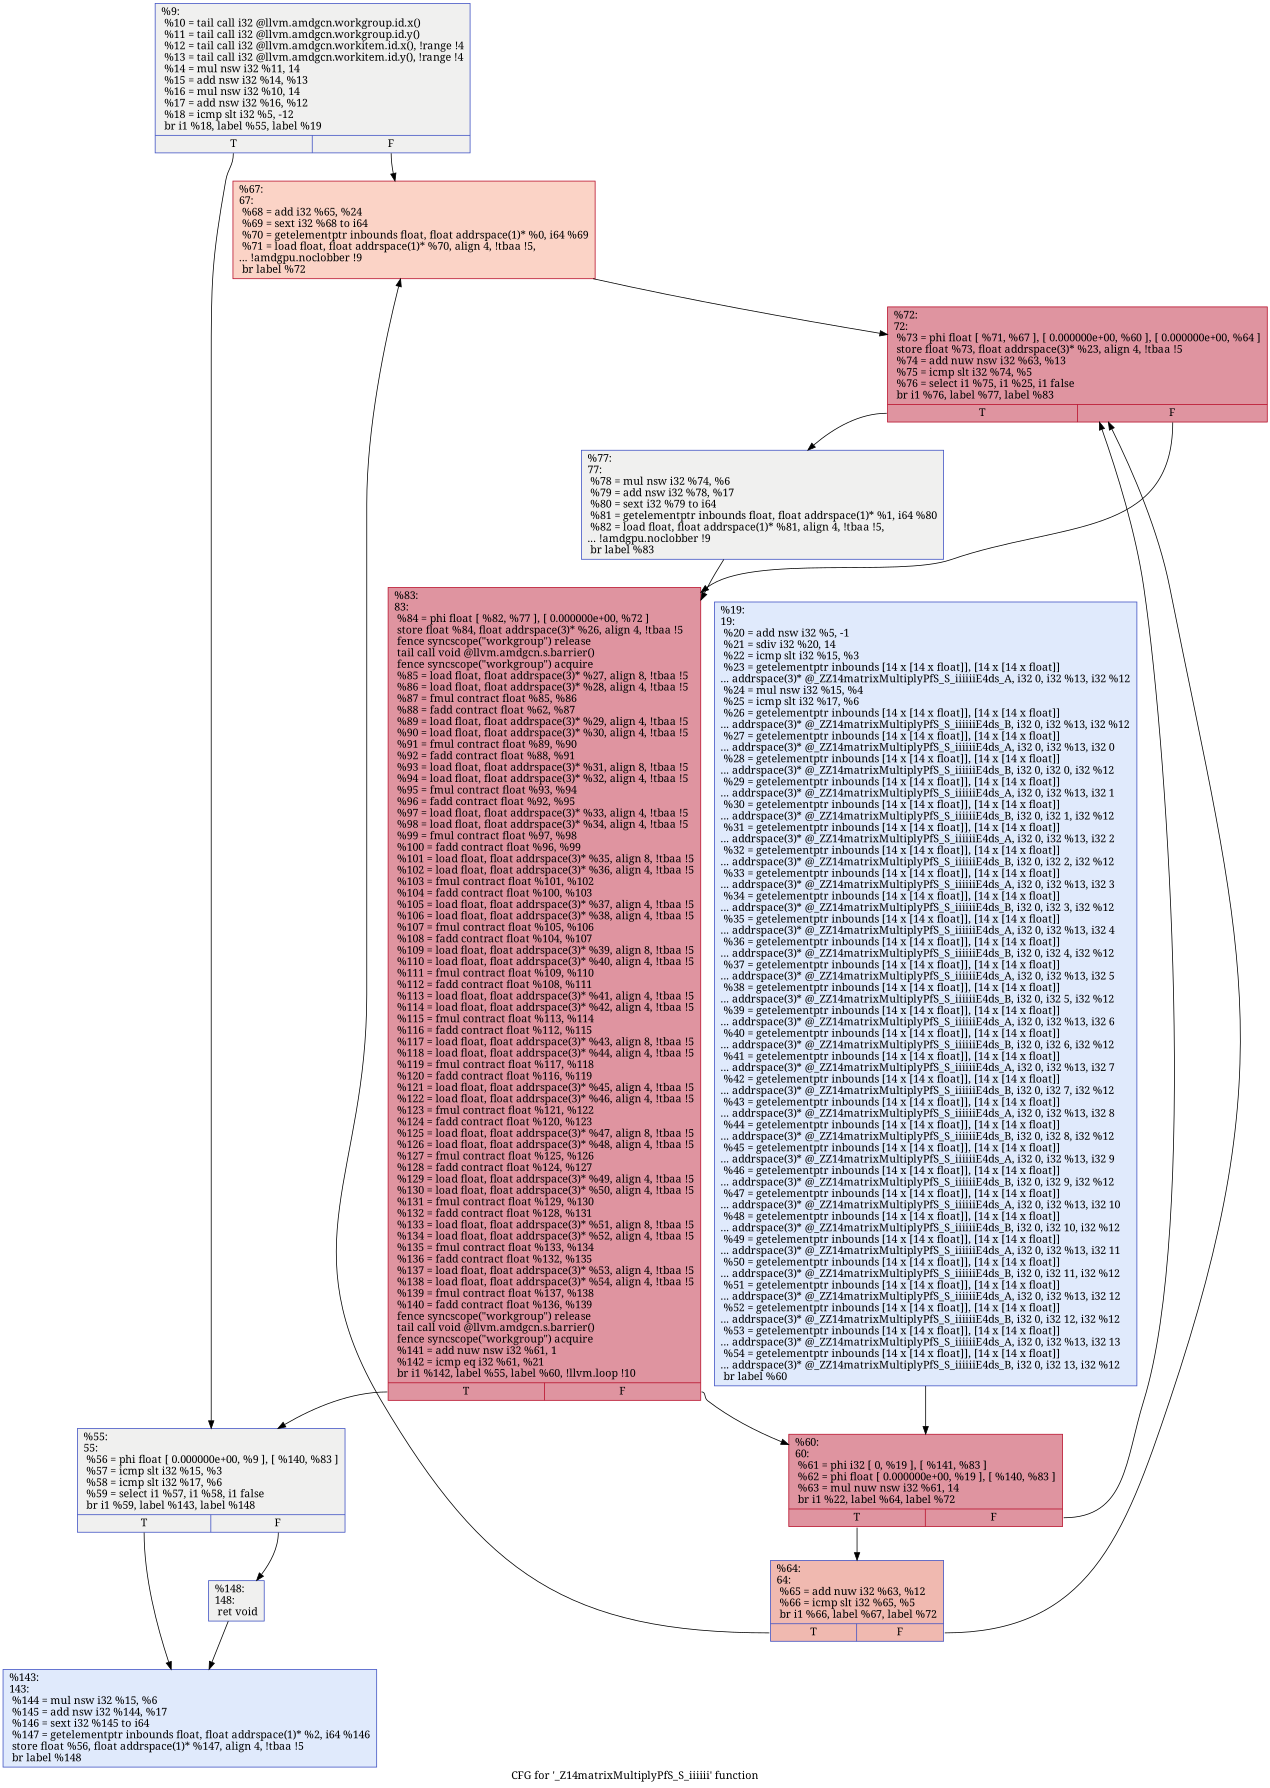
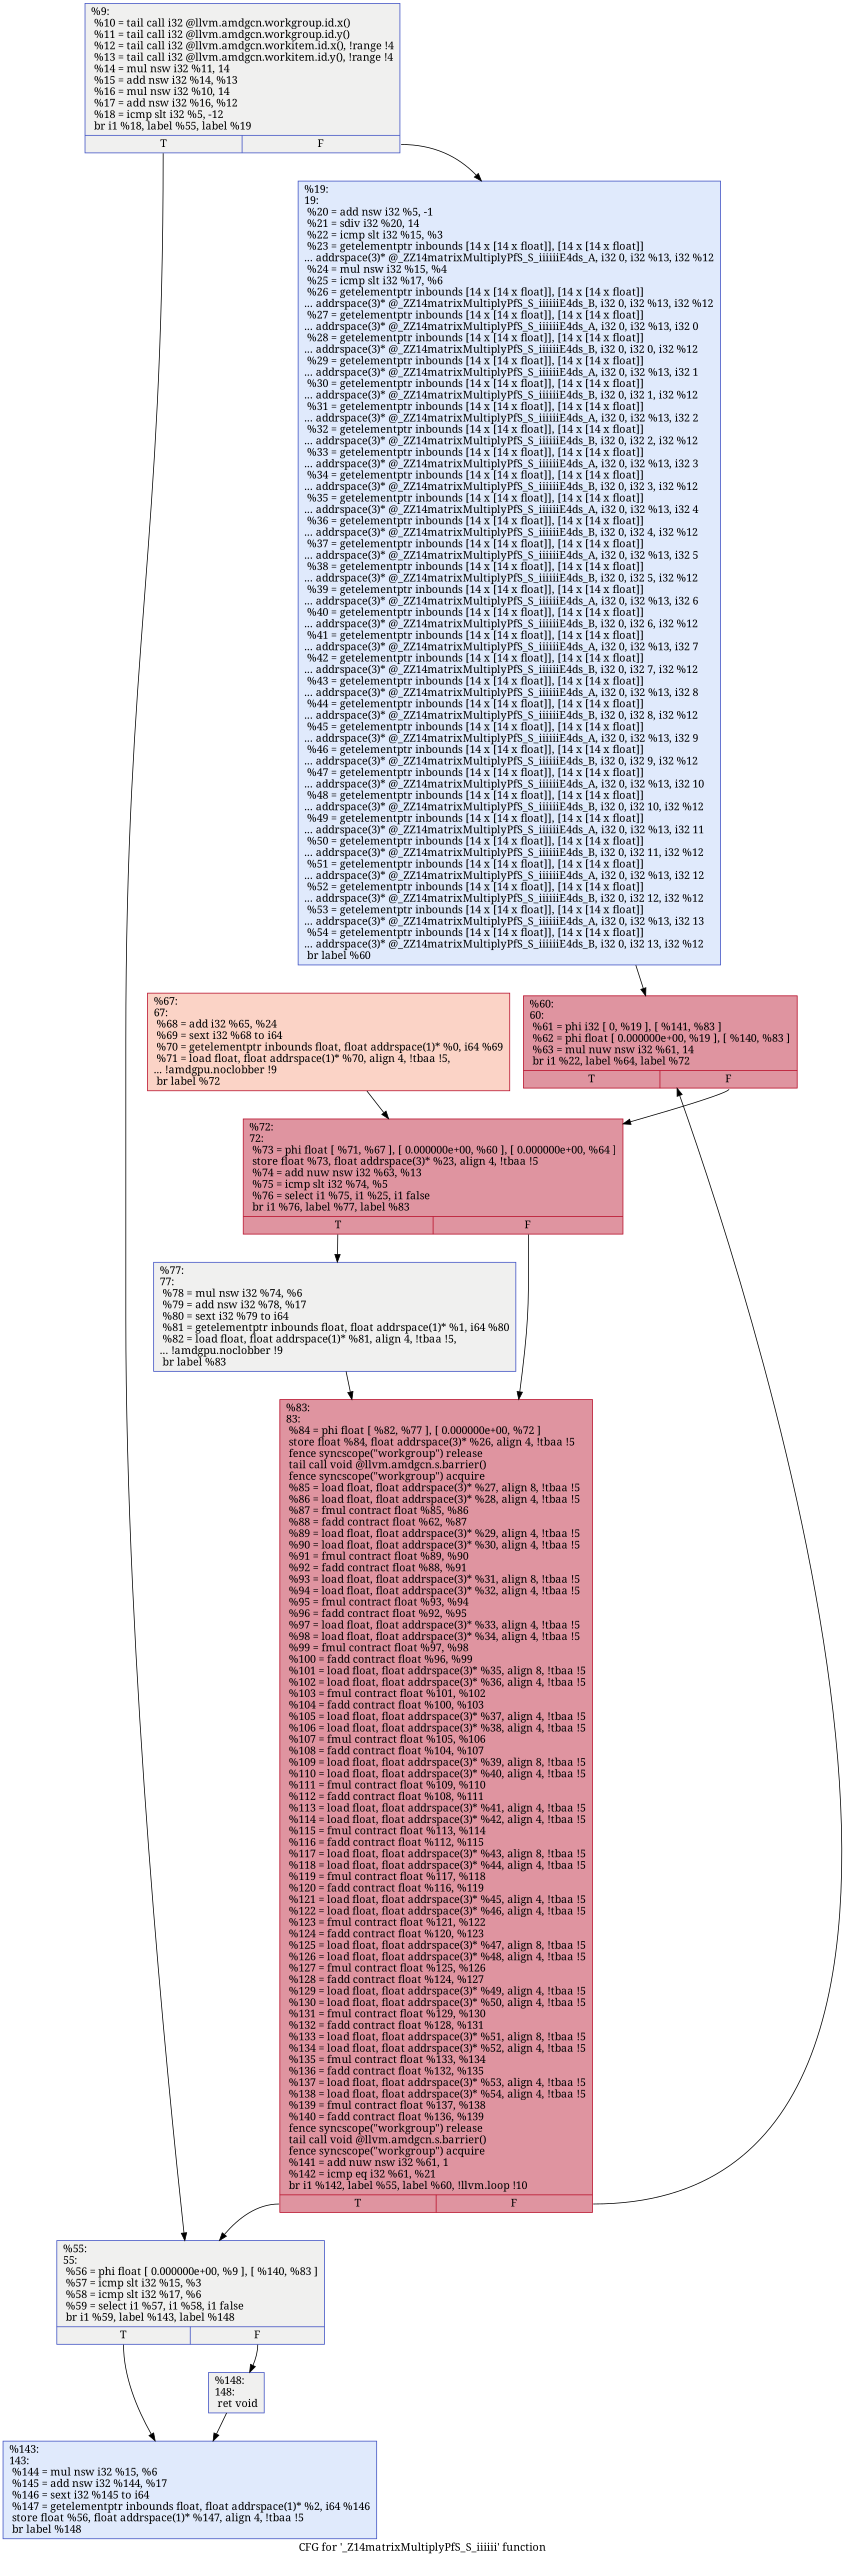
edge "%9:" -> "%67:": now "%9:" -> "%19:"
node "%64:": removed
